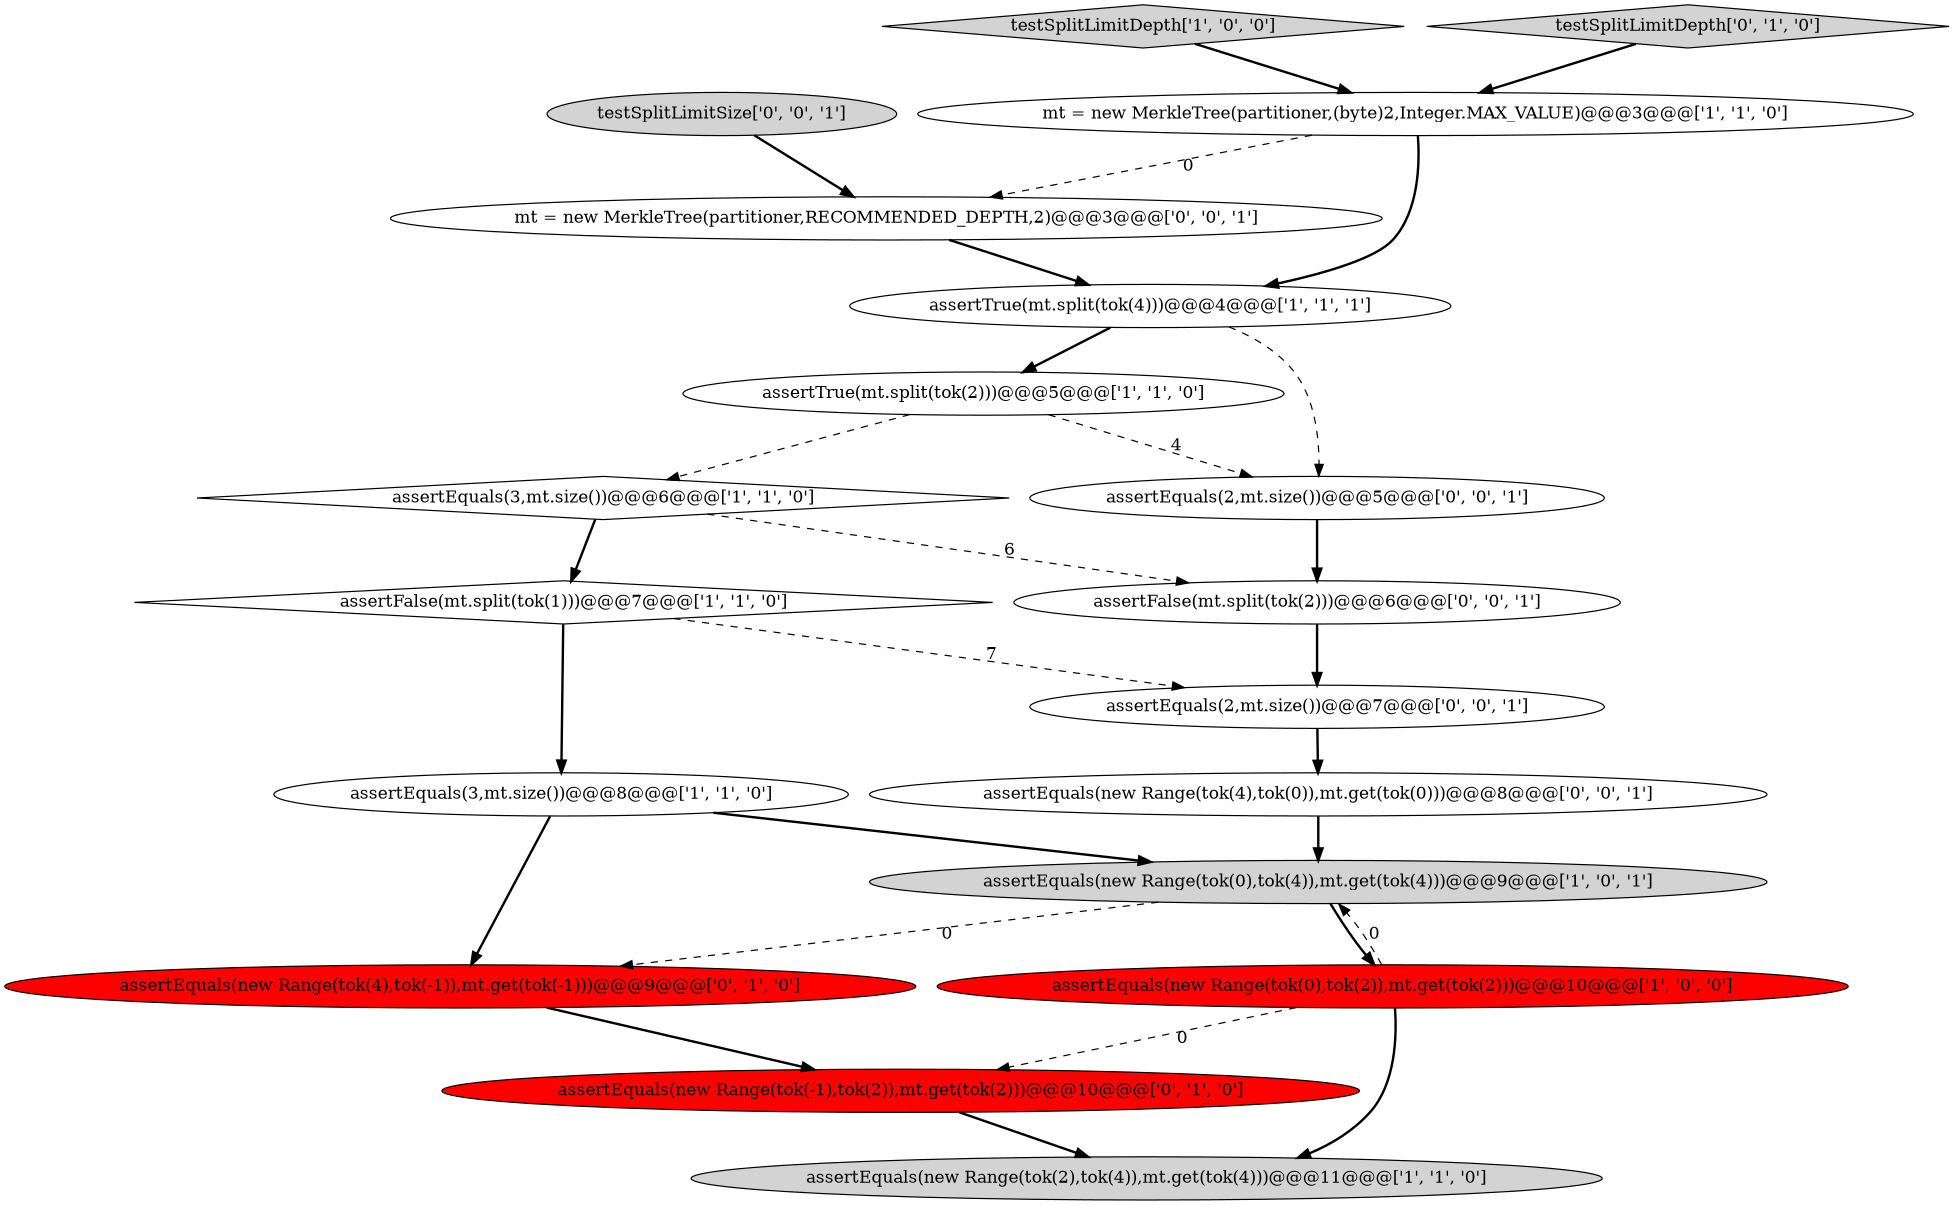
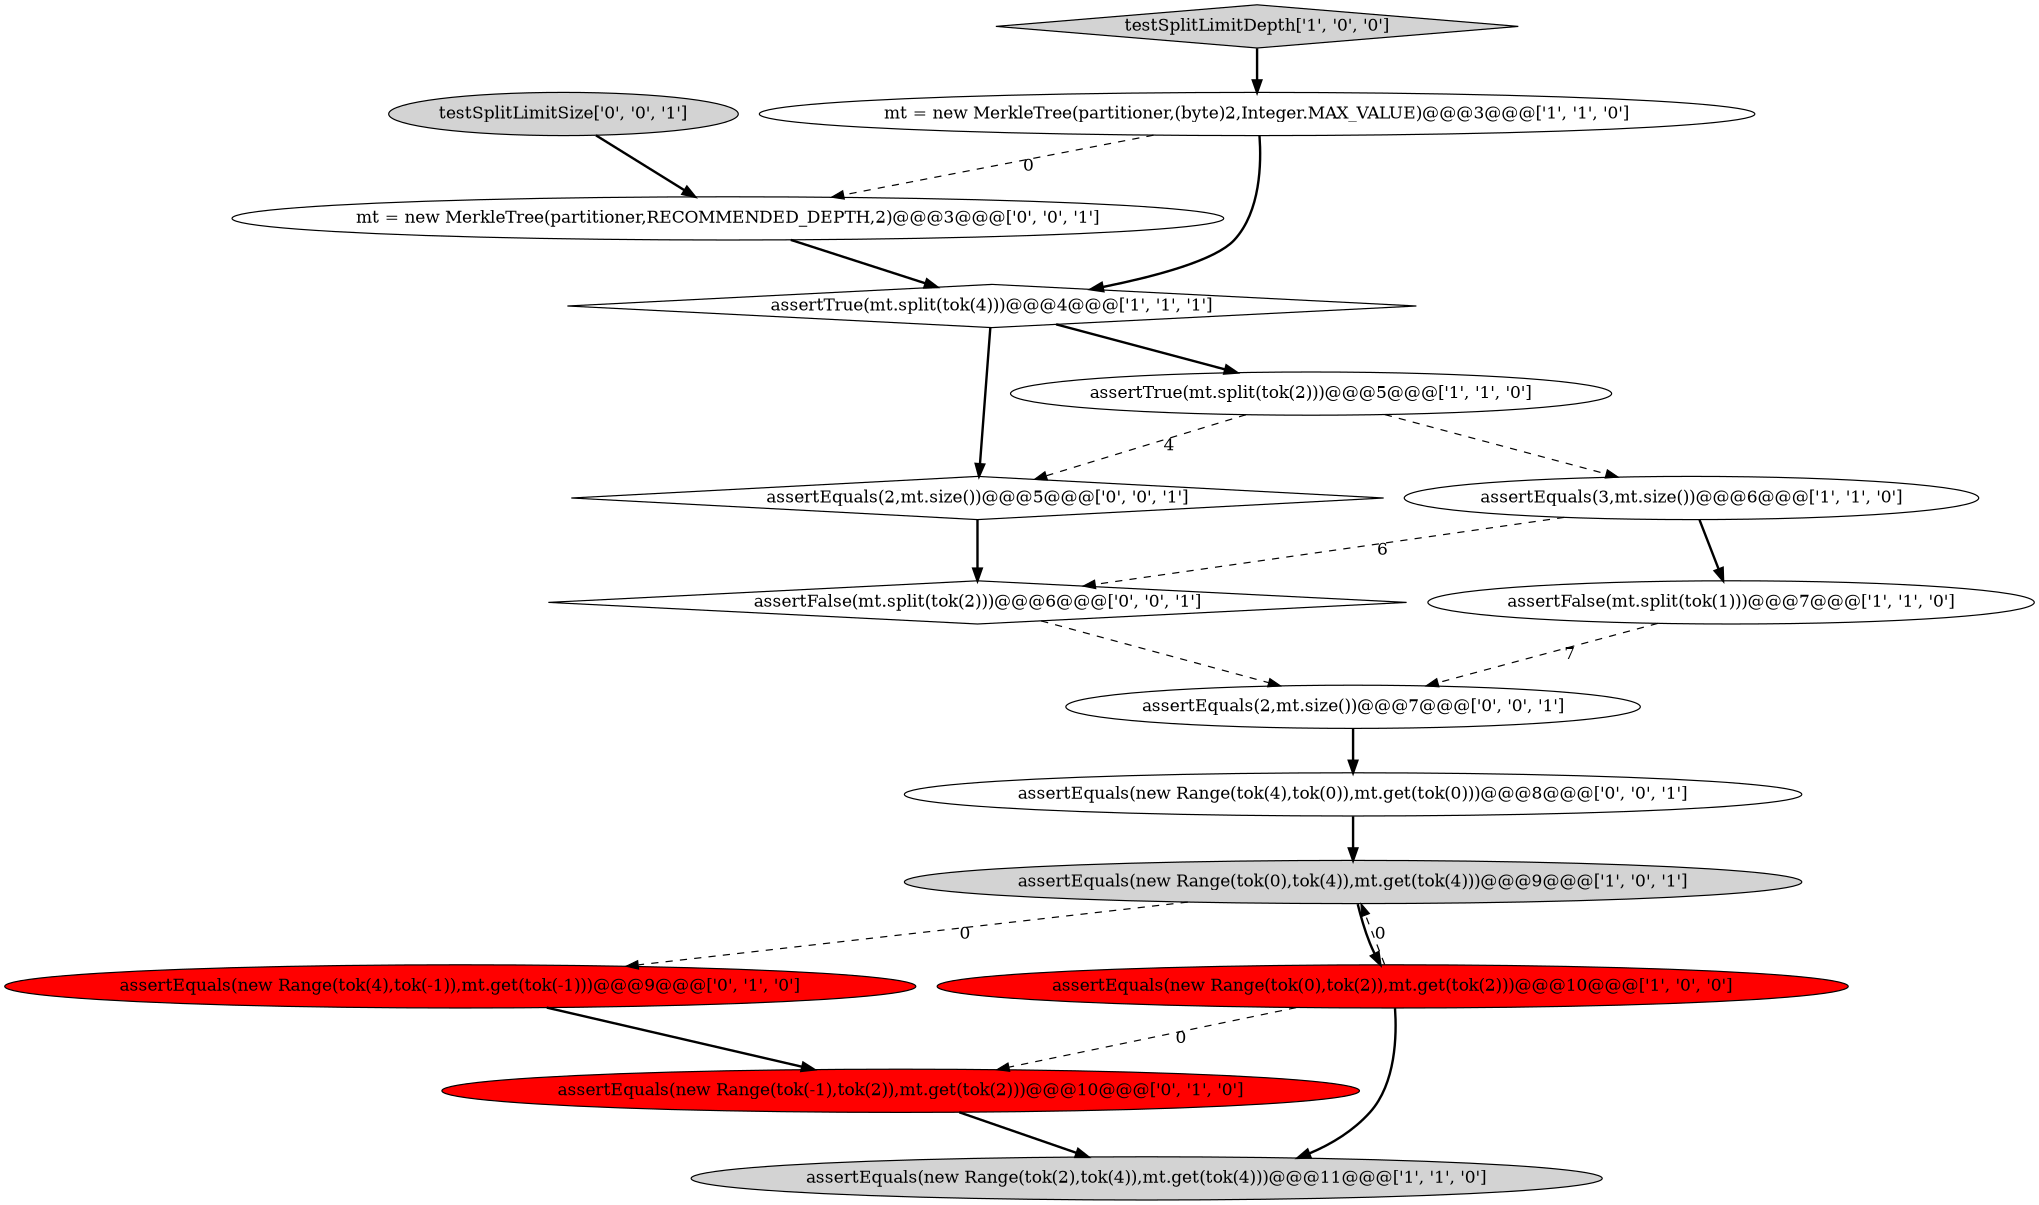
node "testSplitLimitDepth['0', '1', '0']": removed
node "assertTrue(mt.split(tok(4)))@@@4@@@['1', '1', '1']": shape ellipse -> diamond
edge "assertTrue(mt.split(tok(4)))@@@4@@@['1', '1', '1']" -> "assertEquals(2,mt.size())@@@5@@@['0', '0', '1']": style dashed -> bold
node "assertEquals(3,mt.size())@@@6@@@['1', '1', '0']": shape diamond -> ellipse
node "assertEquals(2,mt.size())@@@5@@@['0', '0', '1']": shape ellipse -> diamond
node "assertFalse(mt.split(tok(1)))@@@7@@@['1', '1', '0']": shape diamond -> ellipse
node "assertFalse(mt.split(tok(2)))@@@6@@@['0', '0', '1']": shape ellipse -> diamond
edge "assertFalse(mt.split(tok(2)))@@@6@@@['0', '0', '1']" -> "assertEquals(2,mt.size())@@@7@@@['0', '0', '1']": style bold -> dashed
node "assertEquals(3,mt.size())@@@8@@@['1', '1', '0']": removed
